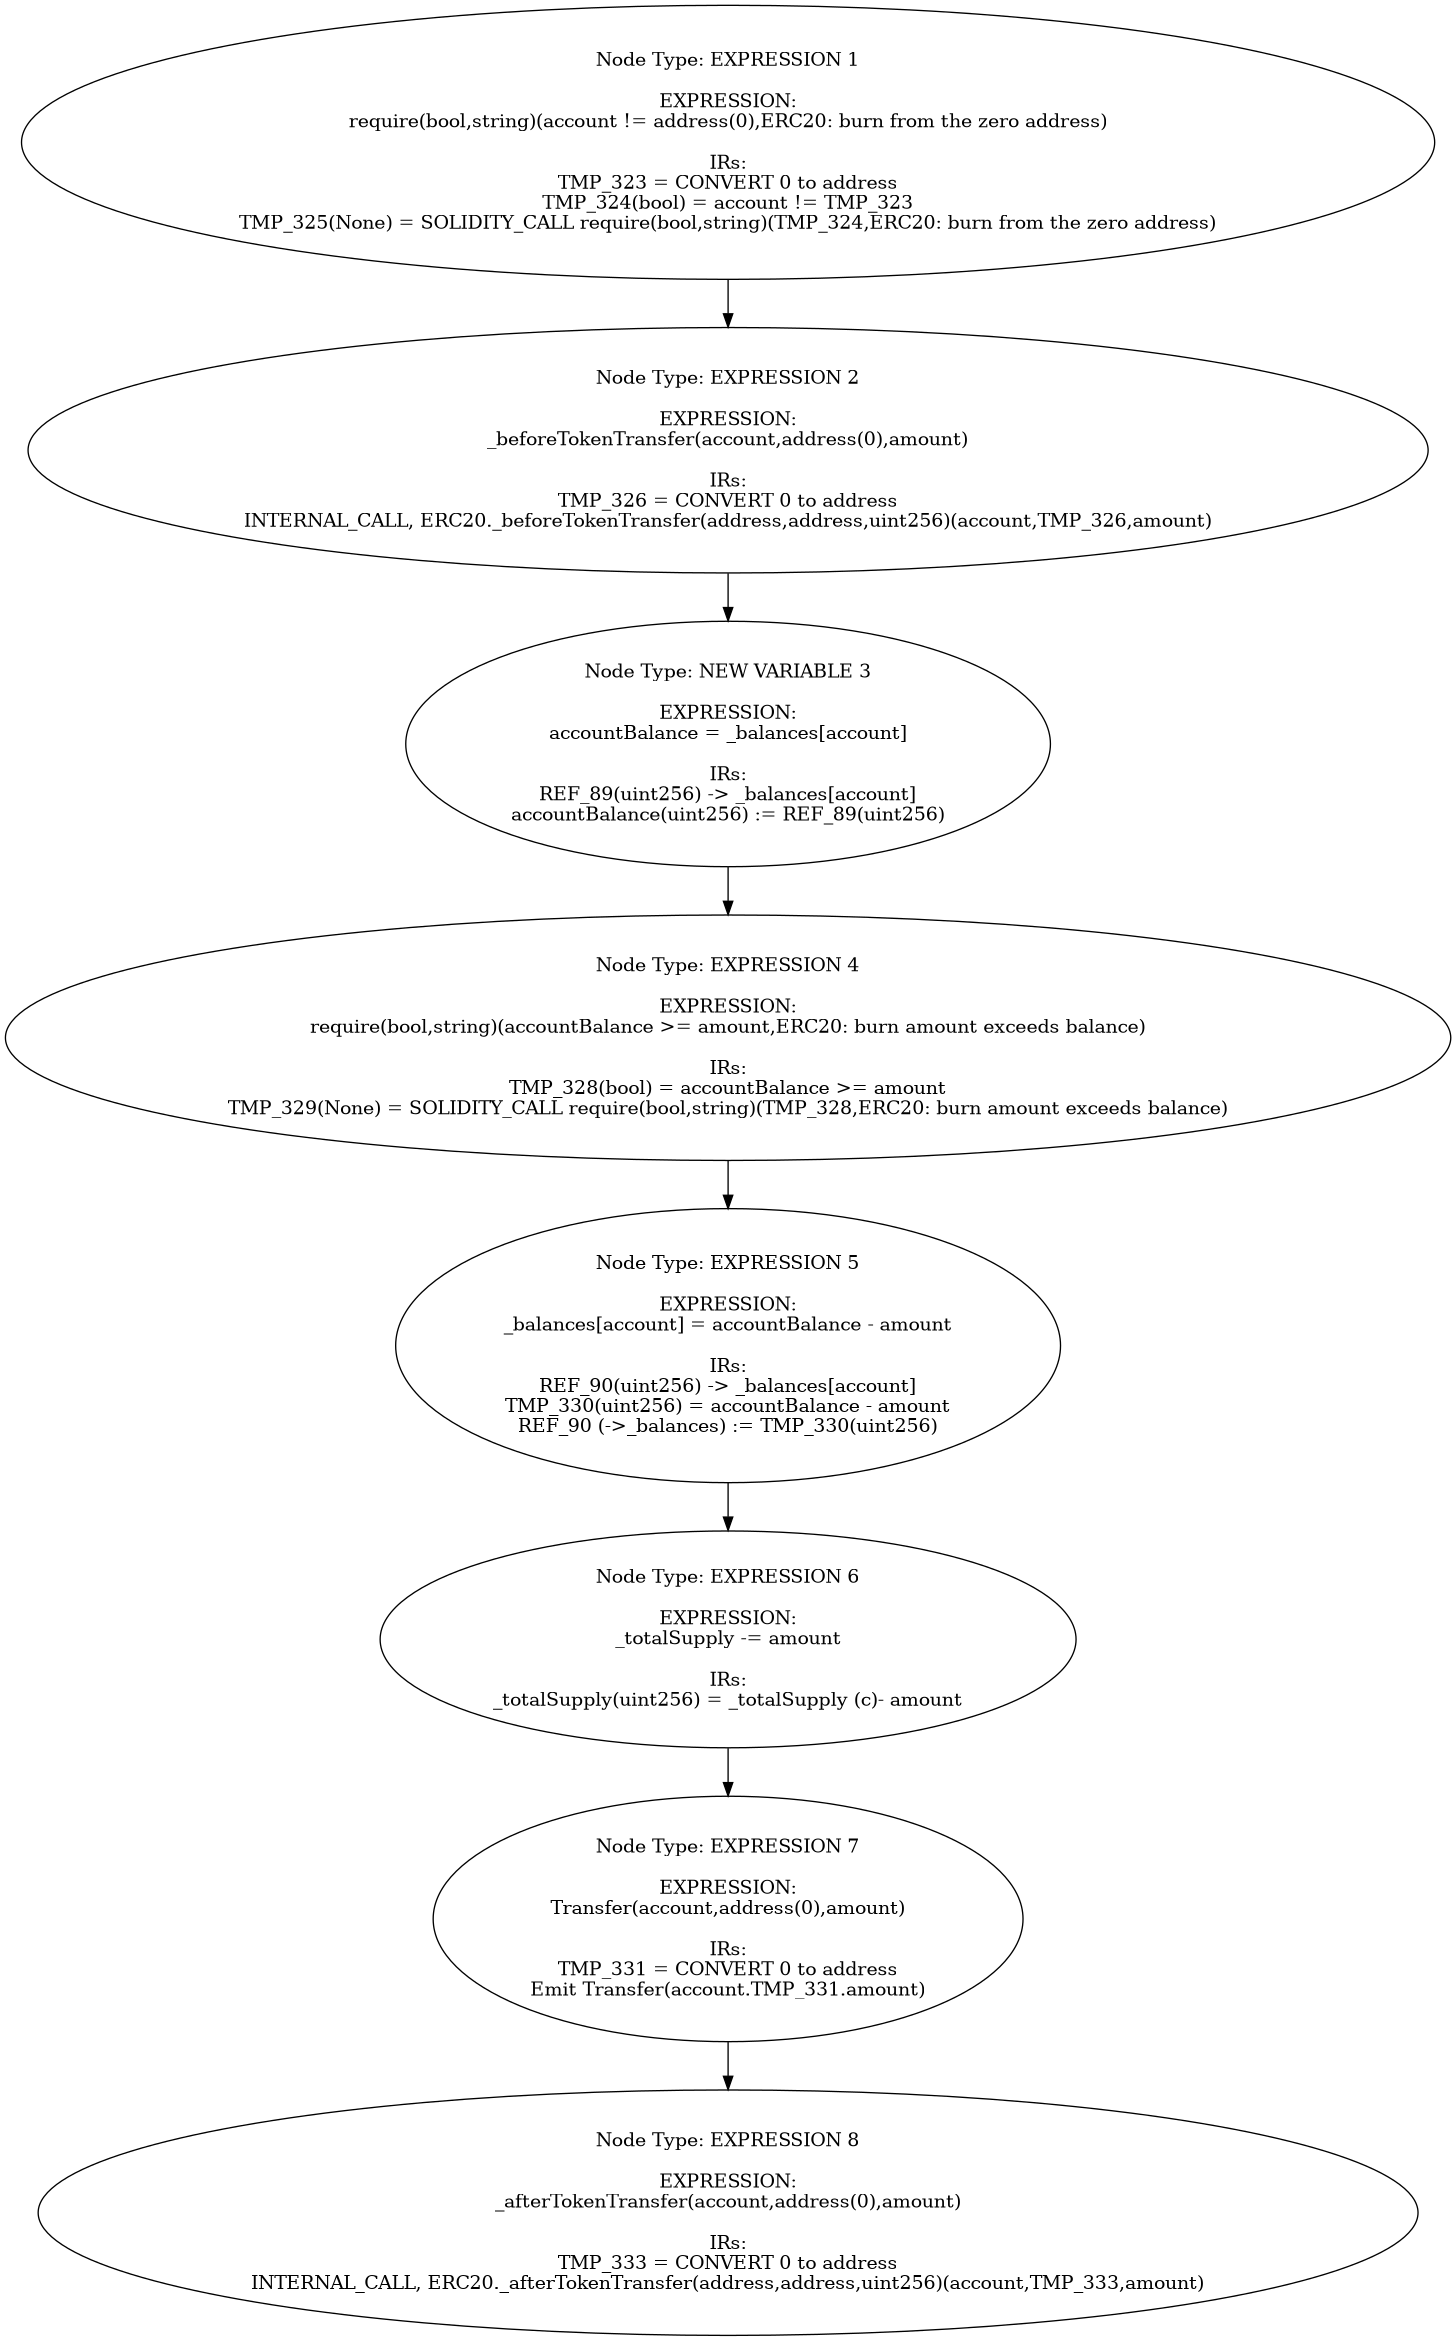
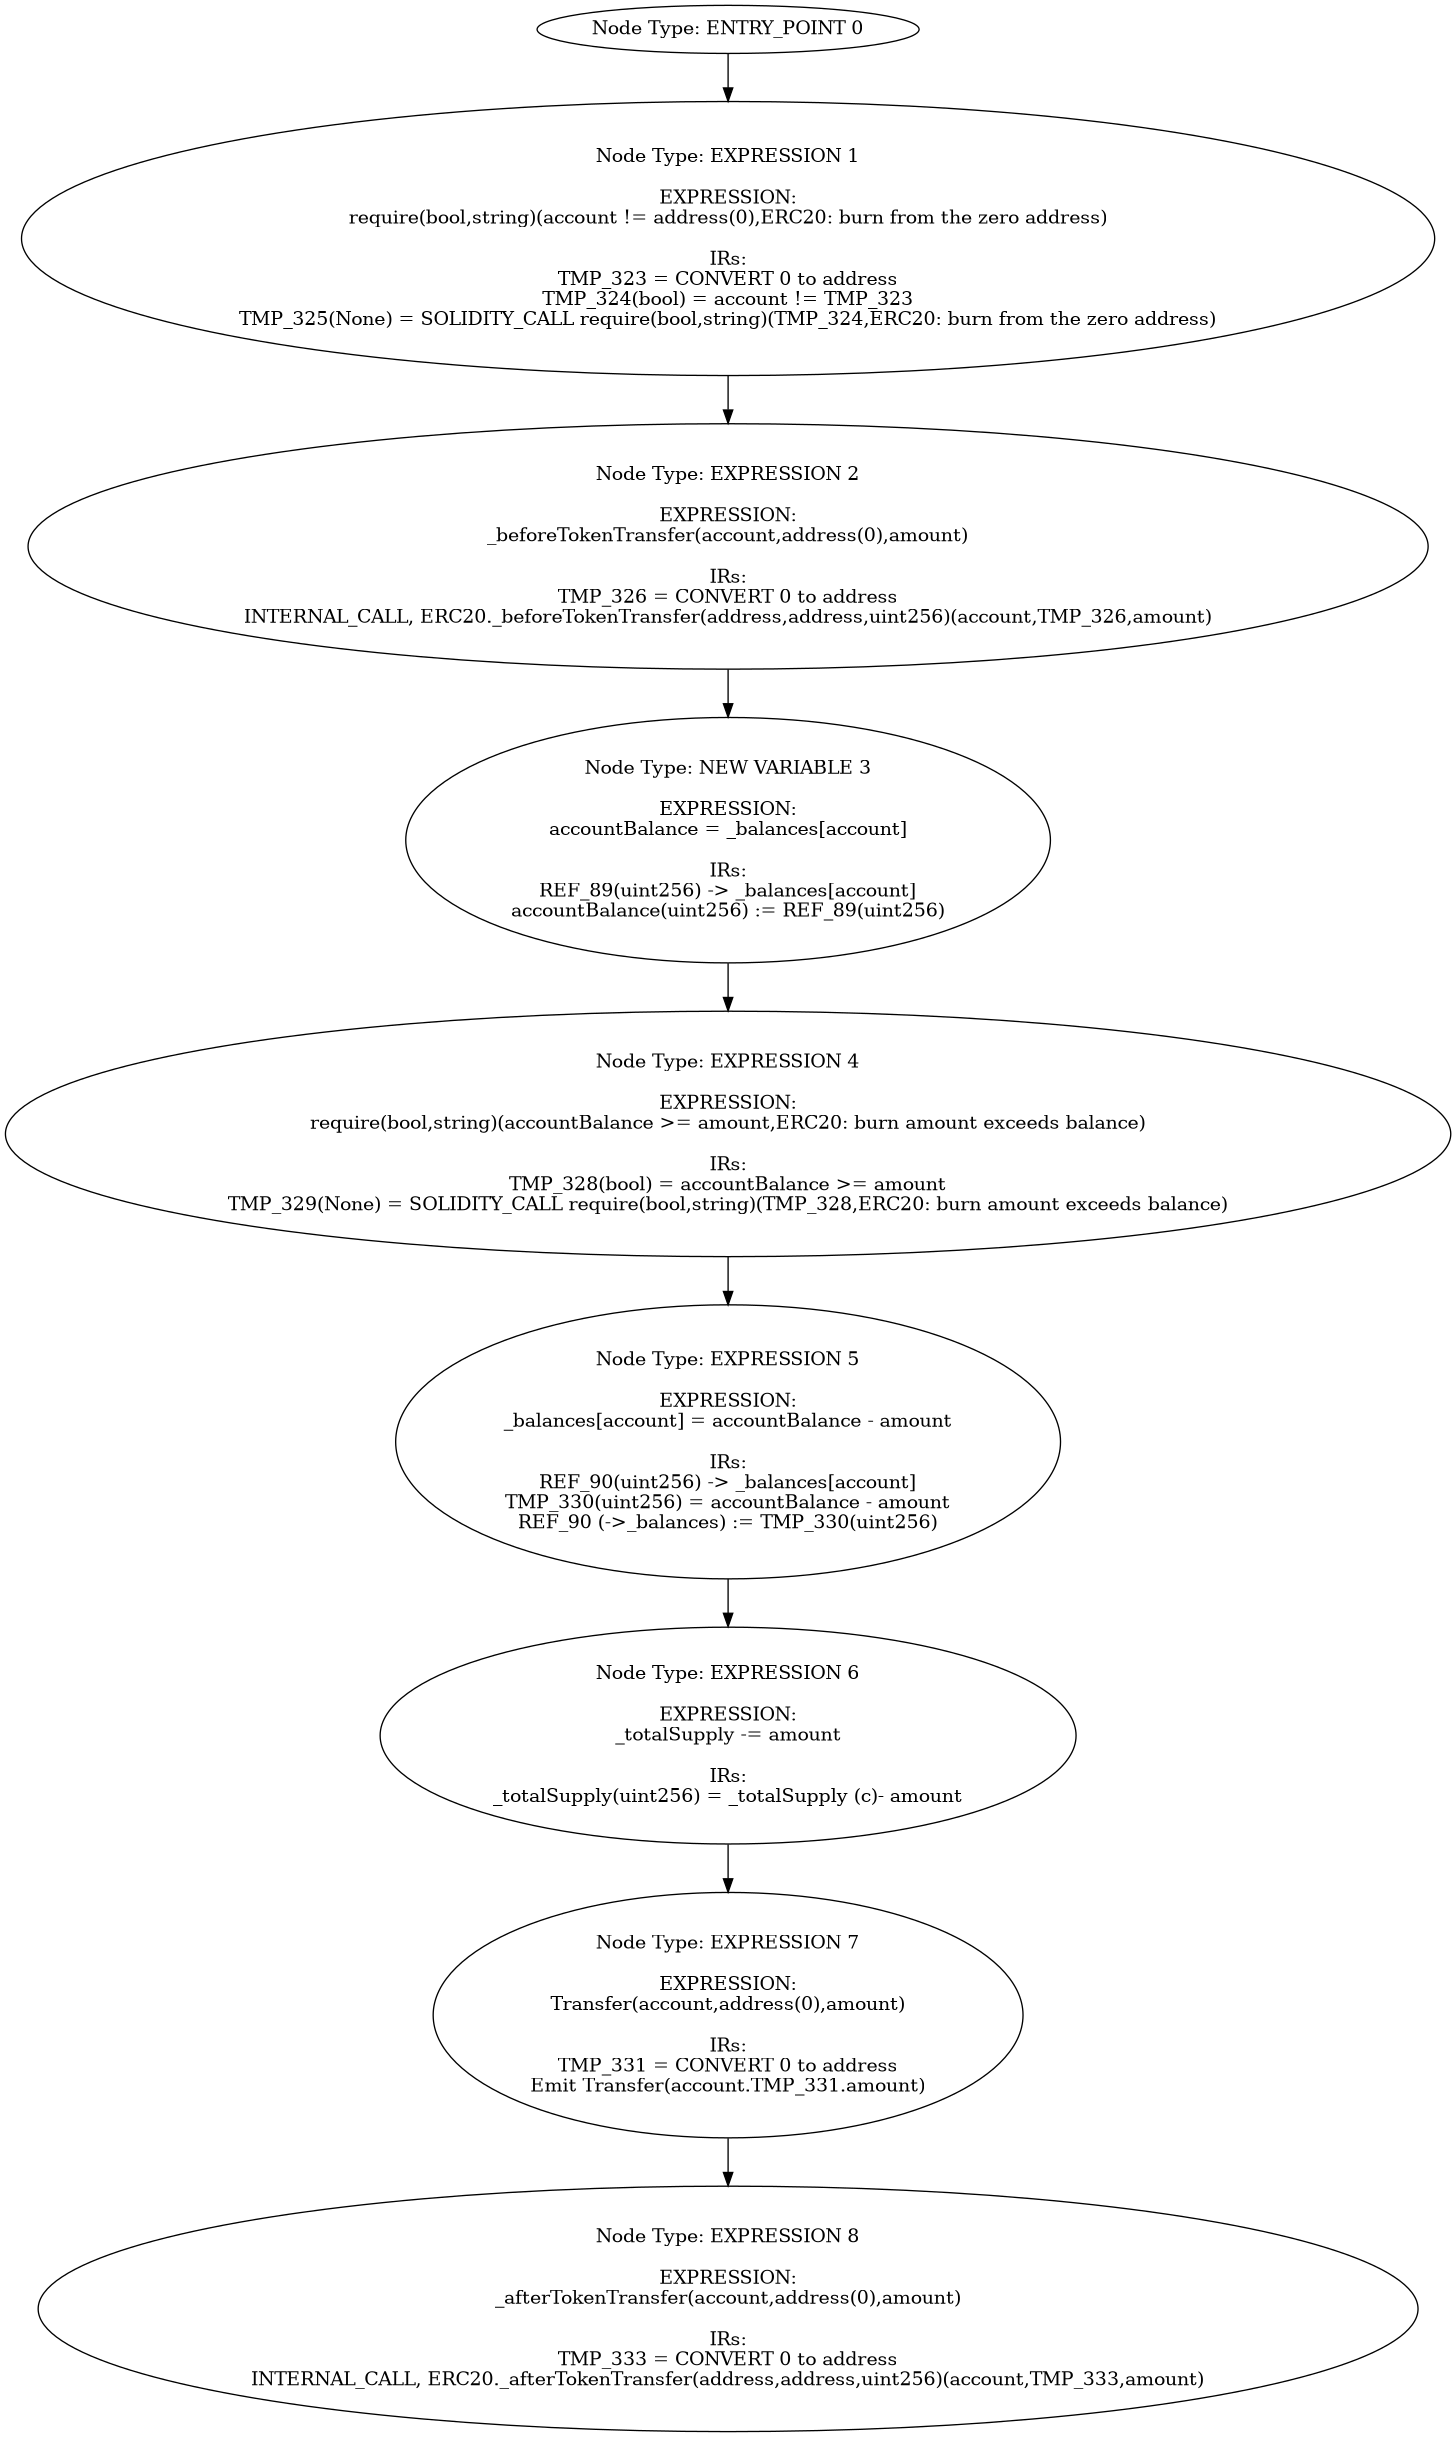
node "Node Type: ENTRY_POINT 0": added
